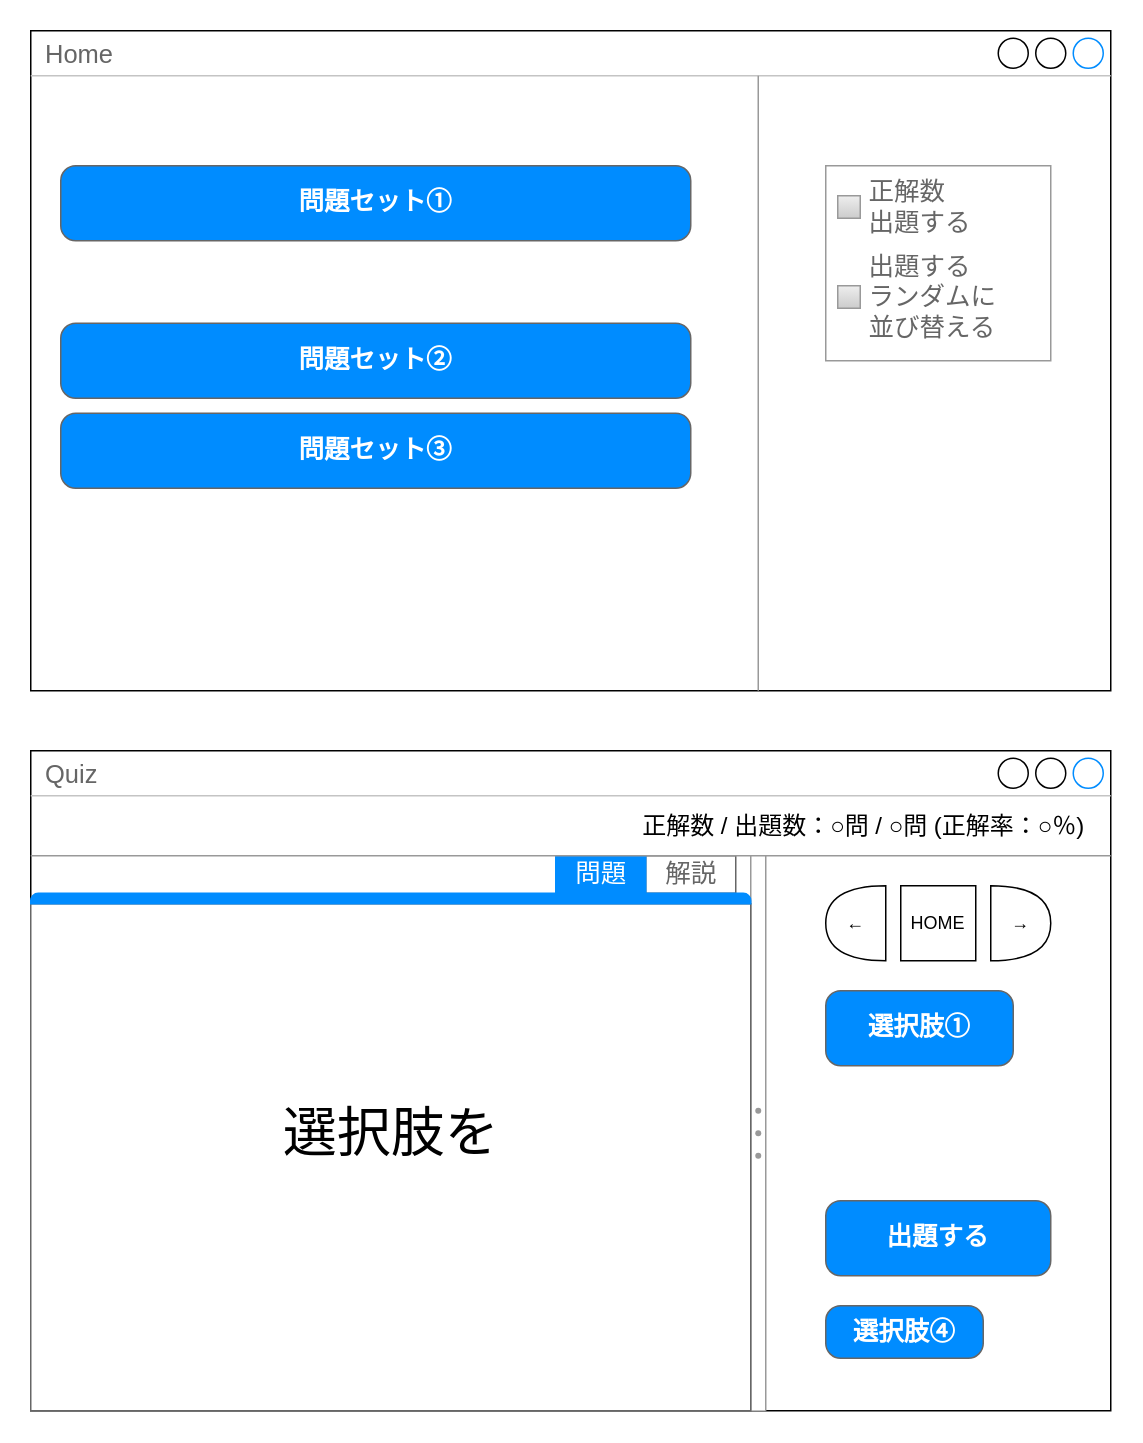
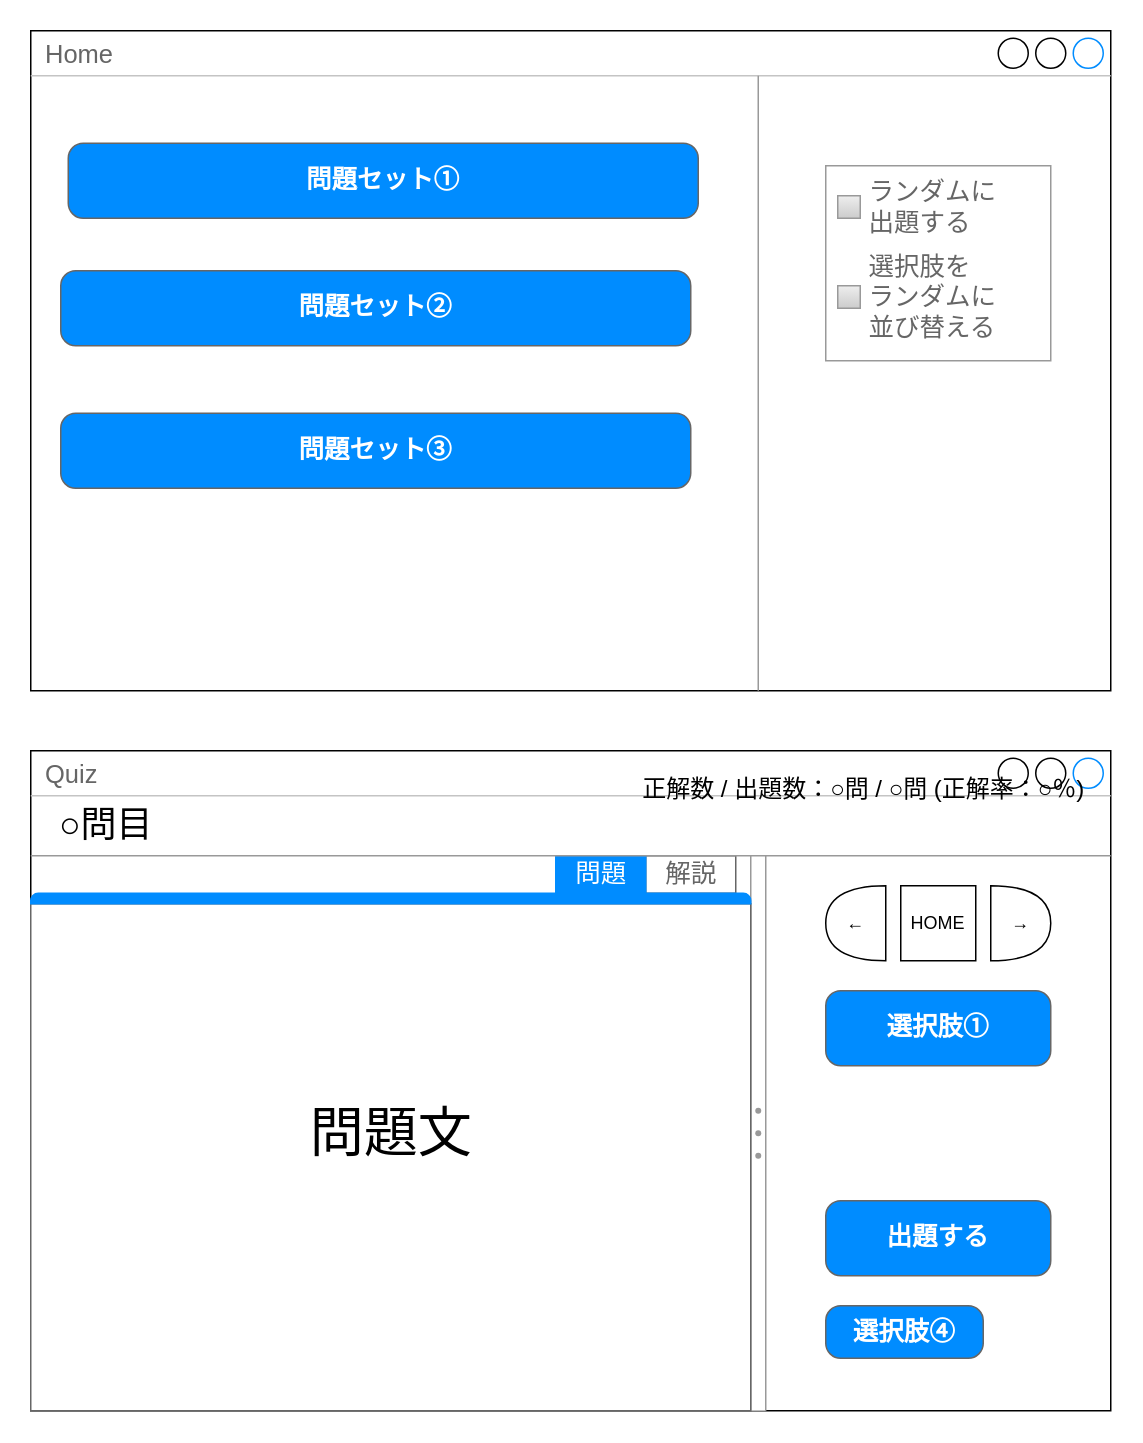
node "問題セット①": moved (376, 203) -> (383, 181)
node "正解数 出題する": label "正解数 出題する" -> "ランダムに 出題する"
node "出題する ランダムに 並び替える": label "出題する ランダムに 並び替える" -> "選択肢を ランダムに 並び替える"
node "問題セット②": moved (376, 361) -> (376, 308)
node "○問目": added
node "正解数 / 出題数：○問 / ○問 (正解率：○％)": moved (863, 826) -> (863, 788)
node "選択肢①": size 188x75 -> 225x75
node "選択肢を": label "選択肢を" -> "問題文"
